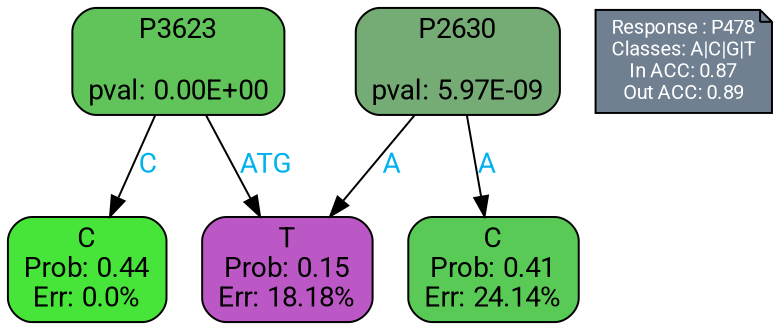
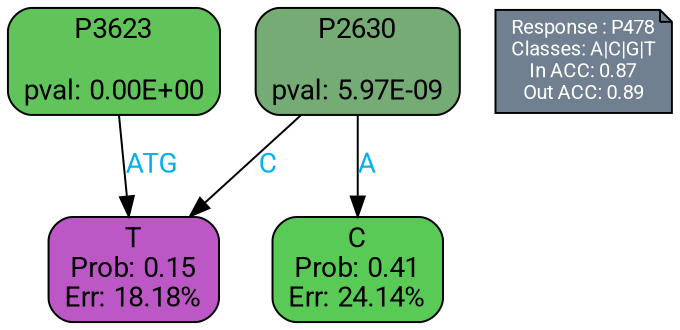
edge "P2630 pval: 5.97E-09" -> "T Prob: 0.15 Err: 18.18%": label "A" -> "C"
node "C Prob: 0.44 Err: 0.0%": removed
